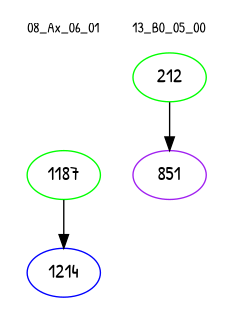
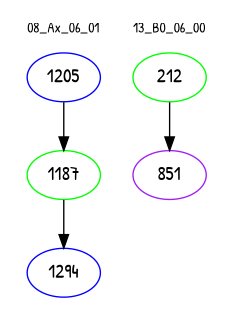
cluster "13_B0_05_00": label "13_B0_05_00" -> "13_B0_06_00"
node "1205": added
node "1214": label "1214" -> "1294"
